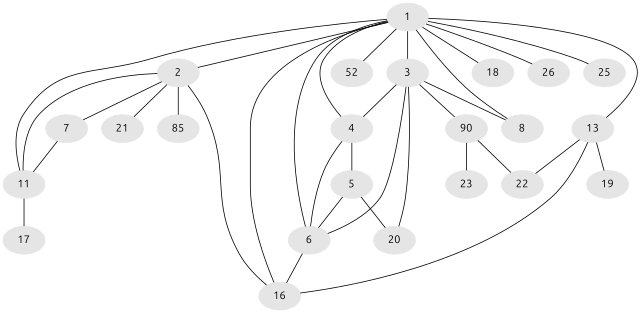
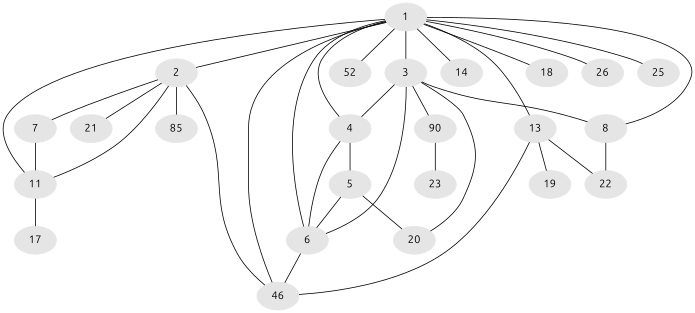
node "14": added
edge "90" -- "22": now "8" -- "22"
node "16": label "16" -> "46"
